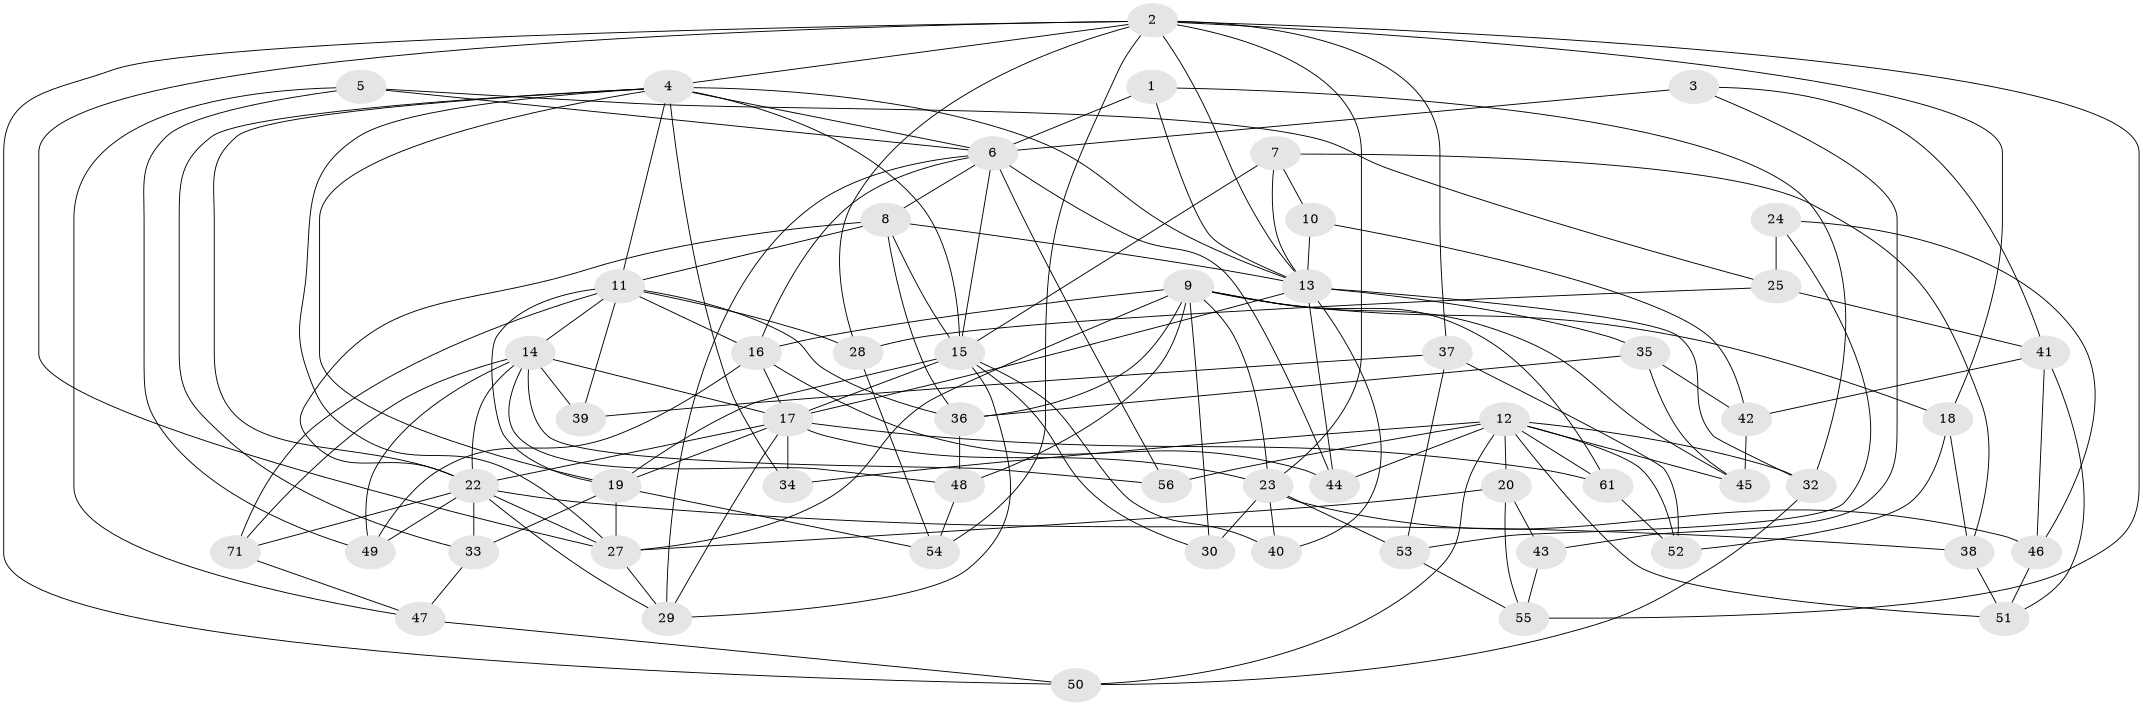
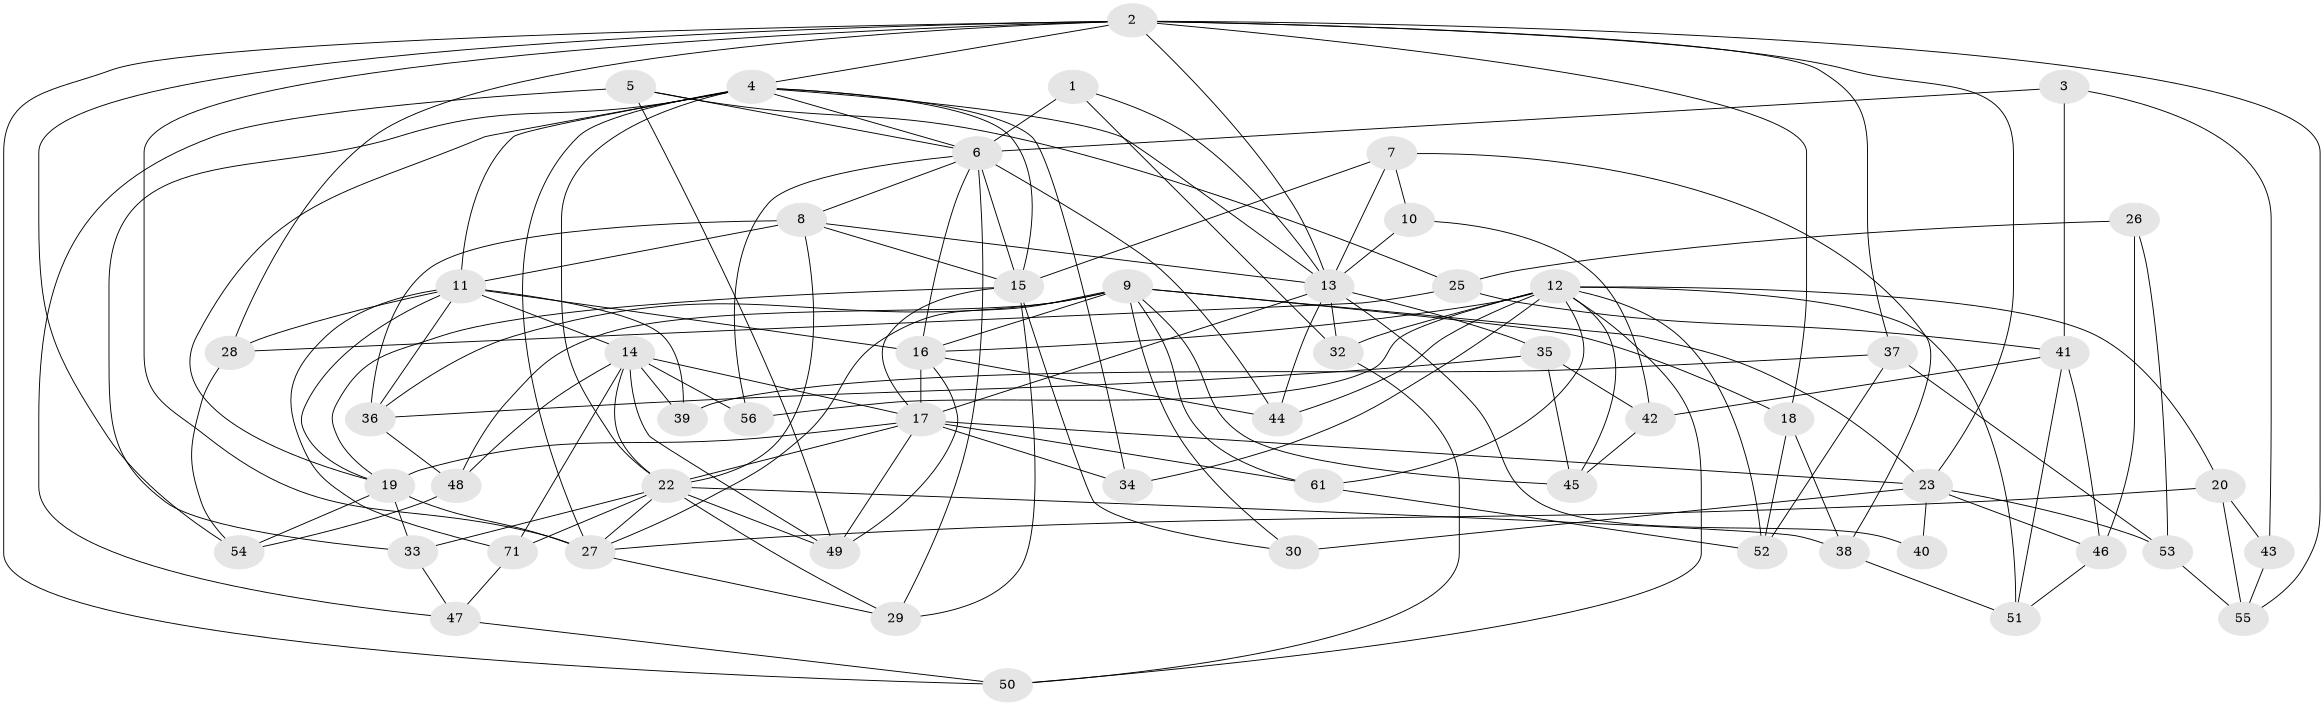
node "24": label "24" -> "26"
edge "12" -- "16": added
edge "15" -- "40": removed
edge "17" -- "29": now "17" -- "49"
